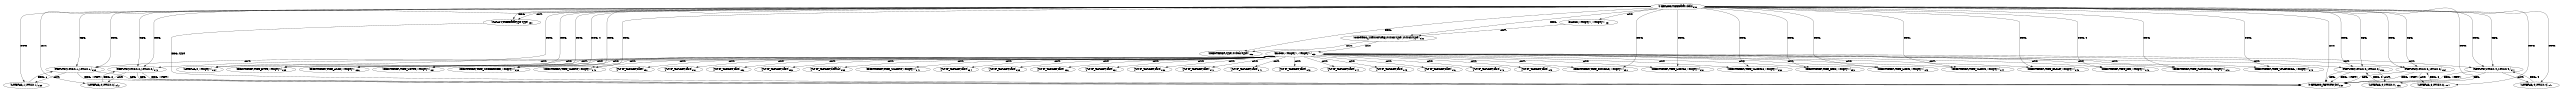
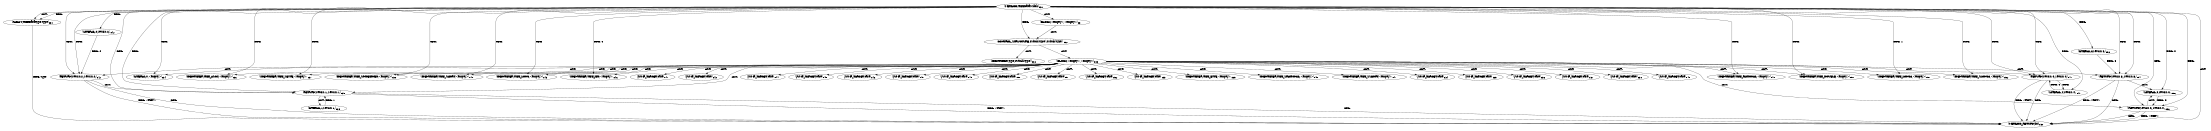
edge "(METHOD,TIFFDataWidth)" -> "(LITERAL,1,return 1;)": removed, label "DDG:"
edge "(METHOD,TIFFDataWidth)" -> "(IDENTIFIER,TIFF_BYTE,<empty>)": removed, label "DDG:"
edge "(METHOD,TIFFDataWidth)" -> "(IDENTIFIER,TIFF_SRATIONAL,<empty>)": removed, label "DDG:"
edge "(METHOD,TIFFDataWidth)" -> "(IDENTIFIER,type,switch(type))": removed, label "DDG:"
edge "(METHOD,TIFFDataWidth)" -> "(LITERAL,0,<empty>)": label "DDG: " -> "CFG: "
edge "(METHOD,TIFFDataWidth)" -> "(IDENTIFIER,TIFF_SBYTE,<empty>)": label "DDG: 4" -> "DDG: "
edge "(METHOD,TIFFDataWidth)" -> "(IDENTIFIER,TIFF_UNDEFINED,<empty>)": label "DDG: " -> "CFG: "
edge "(METHOD,TIFFDataWidth)" -> "(IDENTIFIER,TIFF_SHORT,<empty>)": label "DDG: " -> "CFG: "
edge "(METHOD,TIFFDataWidth)" -> "(IDENTIFIER,TIFF_LONG8,<empty>)": label "DDG: " -> "DDG: 1"
edge "(METHOD,TIFFDataWidth)" -> "(IDENTIFIER,TIFF_LONG,<empty>)": label "DDG: " -> "CFG: "
edge "(METHOD,TIFFDataWidth)" -> "(LITERAL,2,return 2;)": label "AST: " -> "DDG: "
edge "(METHOD,TIFFDataWidth)" -> "(LITERAL,0,return 0;)": label "DDG: " -> "DDG: 0"
node "(JUMP_TARGET,default)": removed
node "(IDENTIFIER,TIFF_IFD8,<empty>)": removed
node "(IDENTIFIER,TIFF_SLONG,<empty>)": removed
node "(IDENTIFIER,TIFF_FLOAT,<empty>)": removed
edge "(RETURN,return 2;,return 2;)" -> "(LITERAL,2,return 2;)": now "(RETURN,return 2;,return 2;)" -> "(RETURN,return 1;,return 1;)"
edge "(RETURN,return 8;,return 8;)" -> "(LITERAL,8,return 8;)": now "(RETURN,return 8;,return 8;)" -> "(LITERAL,0,return 0;)"
edge "(RETURN,return 4;,return 4;)" -> "(LITERAL,4,return 4;)": label "AST: " -> "DDG: "
node "(LITERAL,8,return 8;)": text "854" -> "852"
